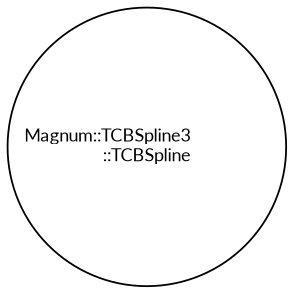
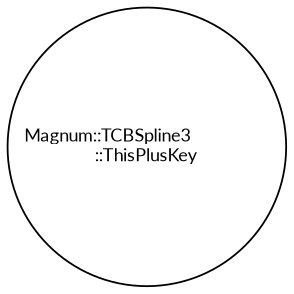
node "Magnum::TCBSpline3 ::TCBSpline": label "Magnum::TCBSpline3 ::TCBSpline" -> "Magnum::TCBSpline3 ::ThisPlusKey"
